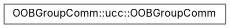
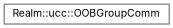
node "OOBGroupComm::ucc::OOBGroupComm": label "OOBGroupComm::ucc::OOBGroupComm" -> "Realm::ucc::OOBGroupComm"
